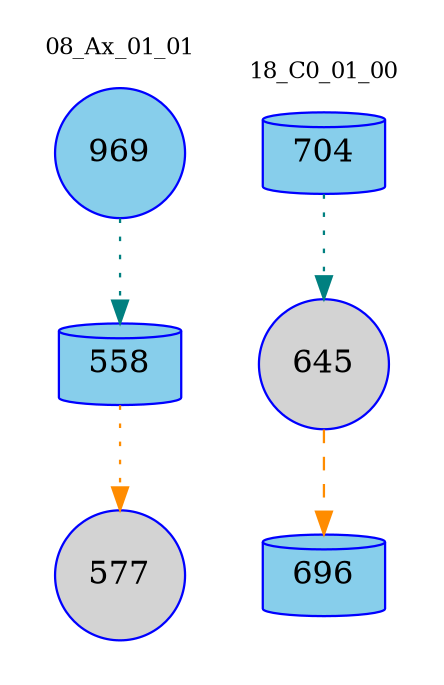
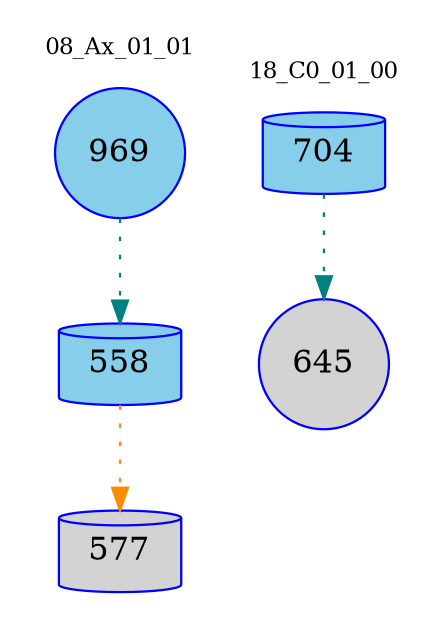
node "577": shape circle -> cylinder
node "696": removed
